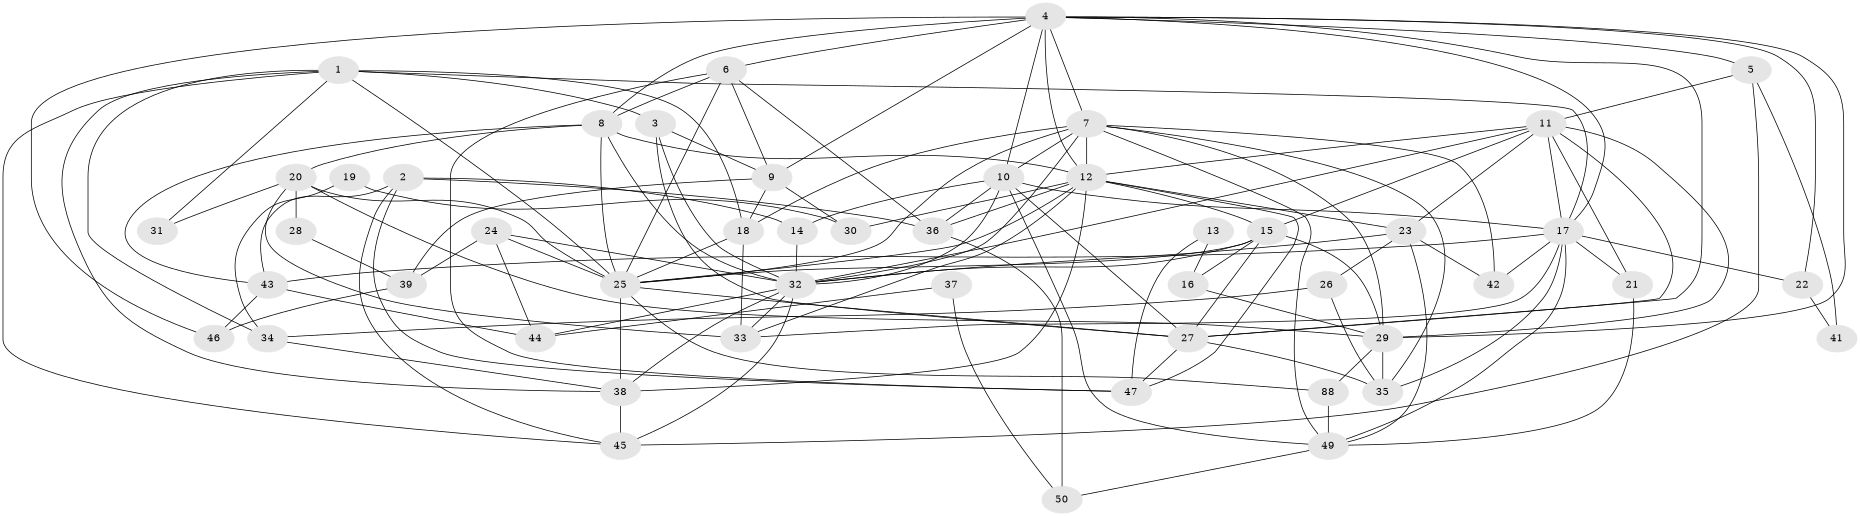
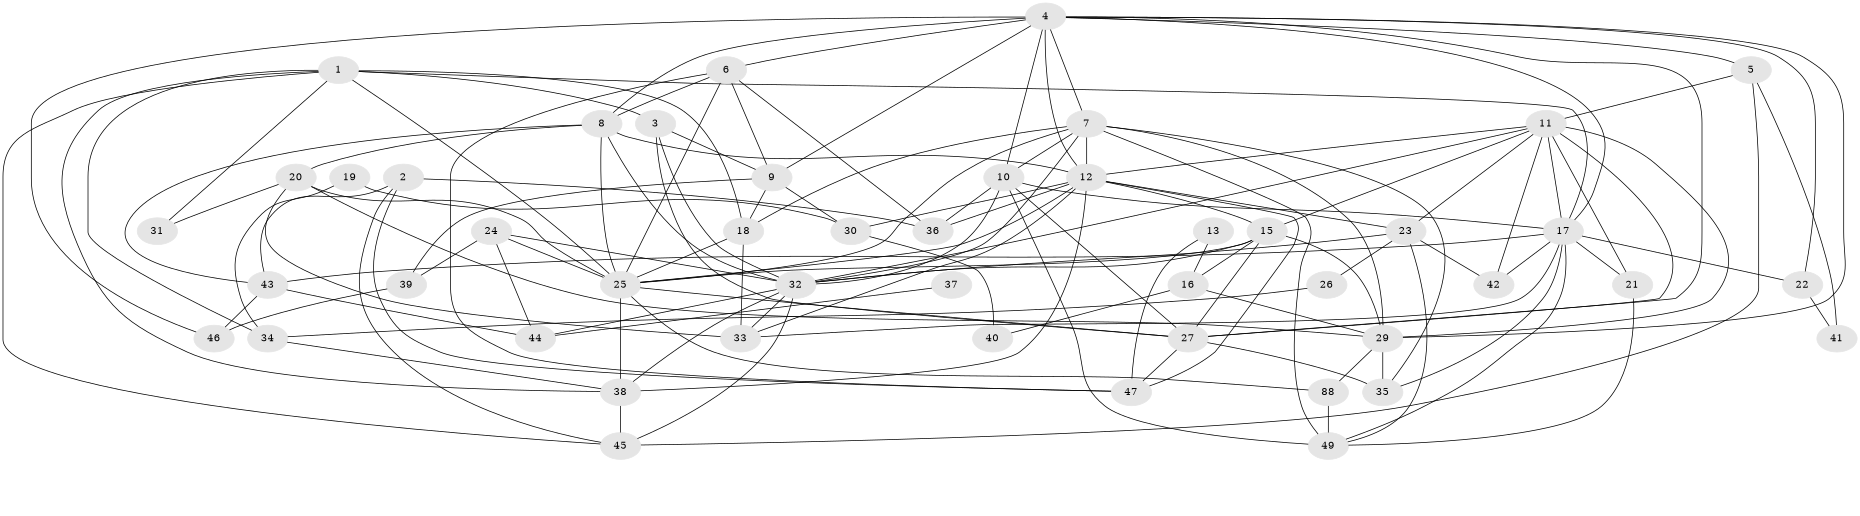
edge "7" -- "42": now "11" -- "42"
node "28": removed
node "14": removed
node "40": added
edge "26" -- "35": removed
node "50": removed
